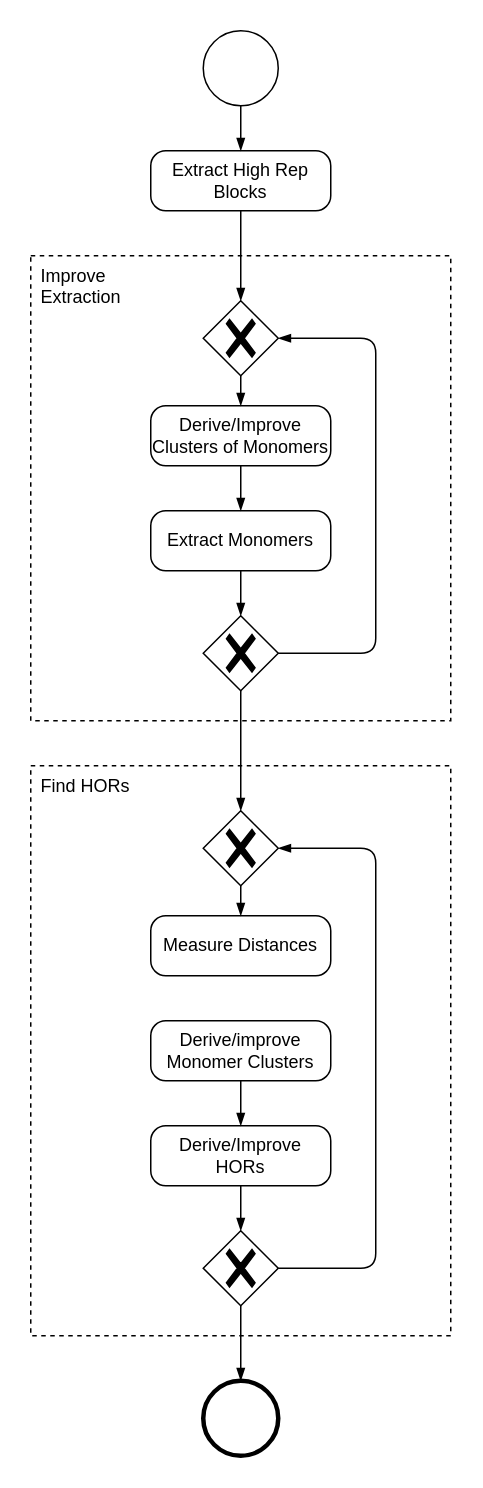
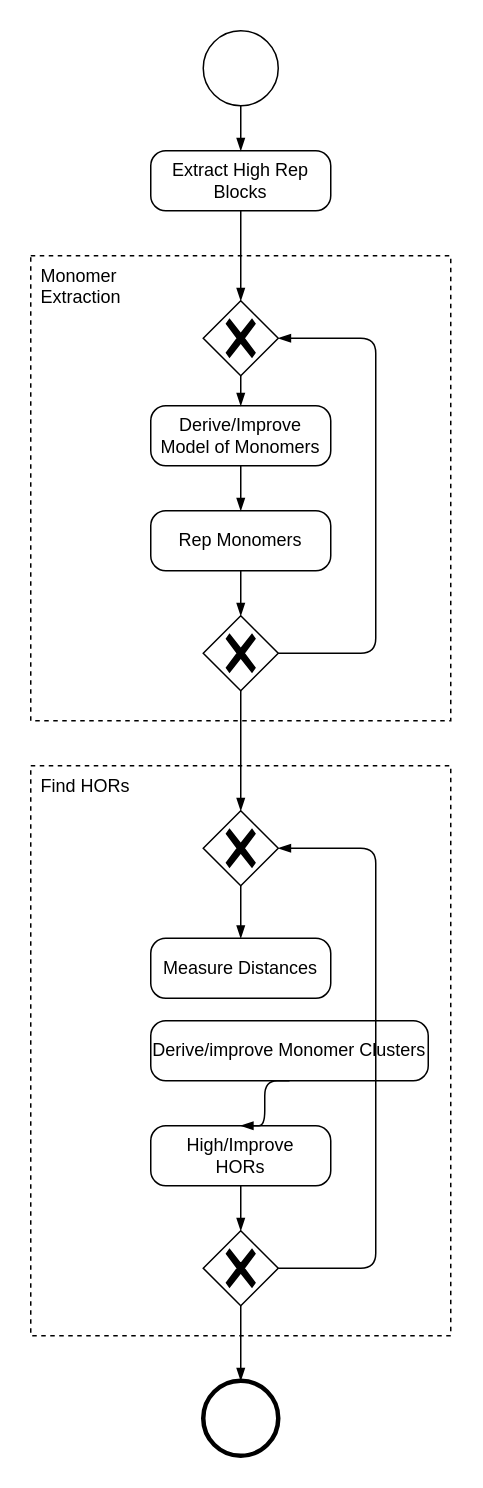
node "Improve Extraction": label "Improve Extraction" -> "Monomer Extraction"
node "Derive/Improve Clusters of Monomers": label "Derive/Improve Clusters of Monomers" -> "Derive/Improve Model of Monomers"
node "Extract Monomers": label "Extract Monomers" -> "Rep Monomers"
node "Measure Distances": moved (241, 946) -> (241, 968)
node "Derive/improve Monomer Clusters": size 180x60 -> 278x60
node "Derive/Improve HORs": label "Derive/Improve HORs" -> "High/Improve HORs"
